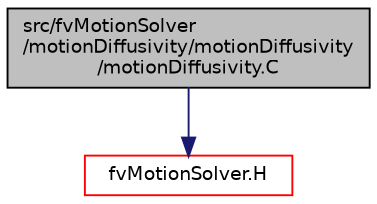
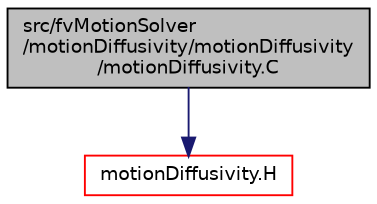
node "fvMotionSolver.H": label "fvMotionSolver.H" -> "motionDiffusivity.H"
